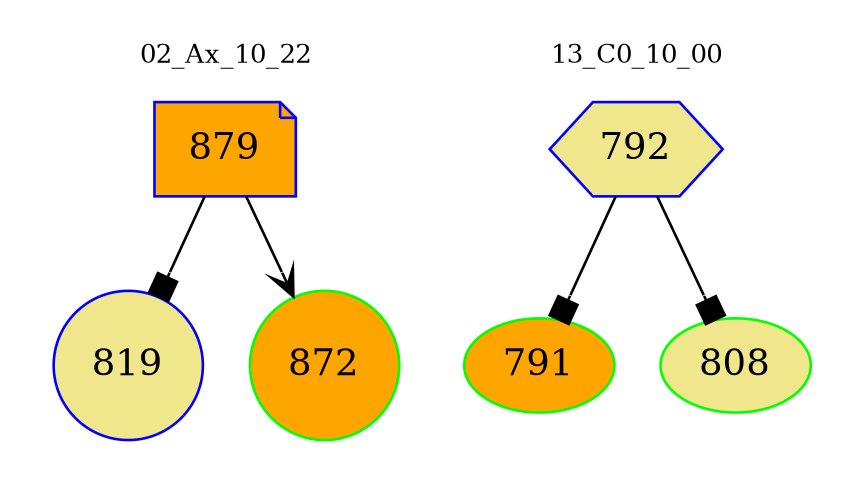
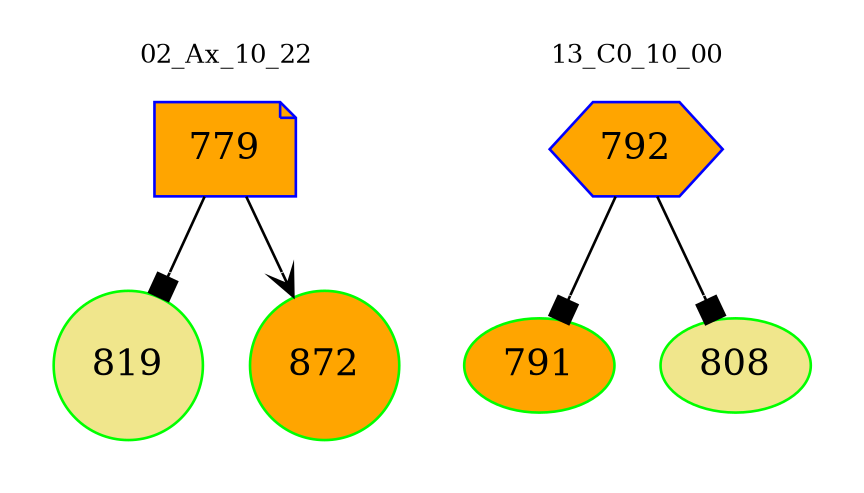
node "879": label "879" -> "779"
node "792": fillcolor khaki -> orange
node "819": color blue -> green
